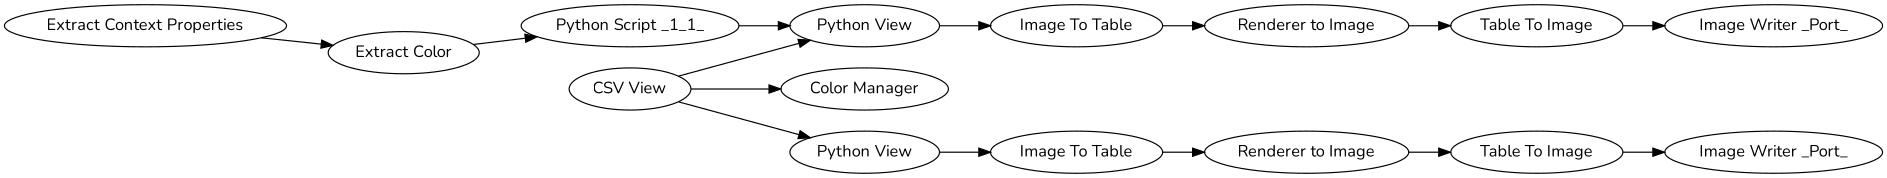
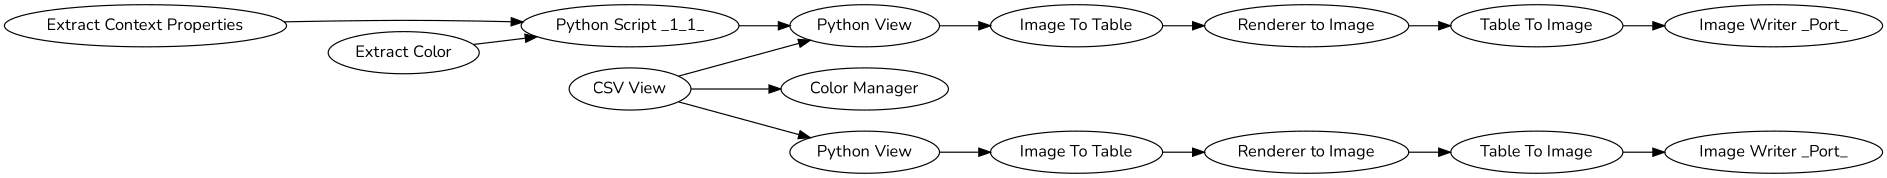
edge "Extract Context Properties" -> "Extract Color": now "Extract Context Properties" -> "Python Script _1_1_"
